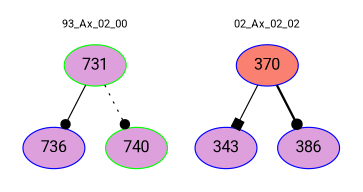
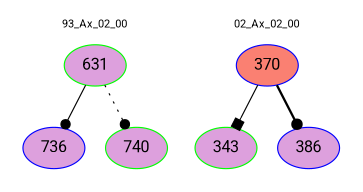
cluster "02_Ax_02_02": label "02_Ax_02_02" -> "02_Ax_02_00"
node "731": label "731" -> "631"
node "343": color blue -> green
